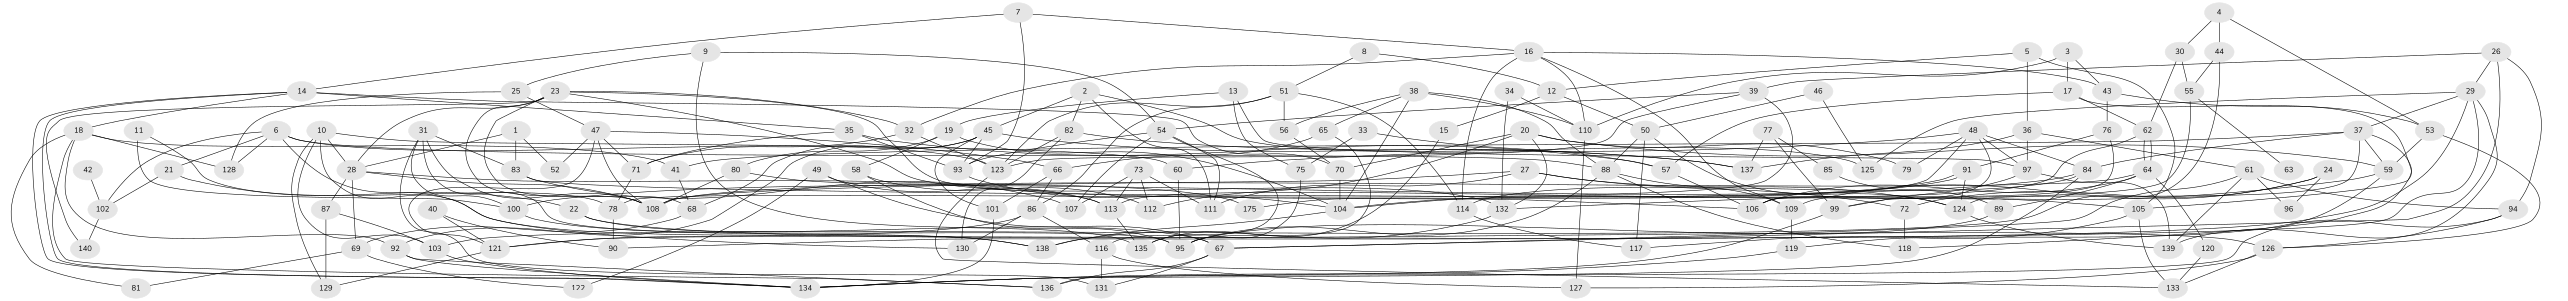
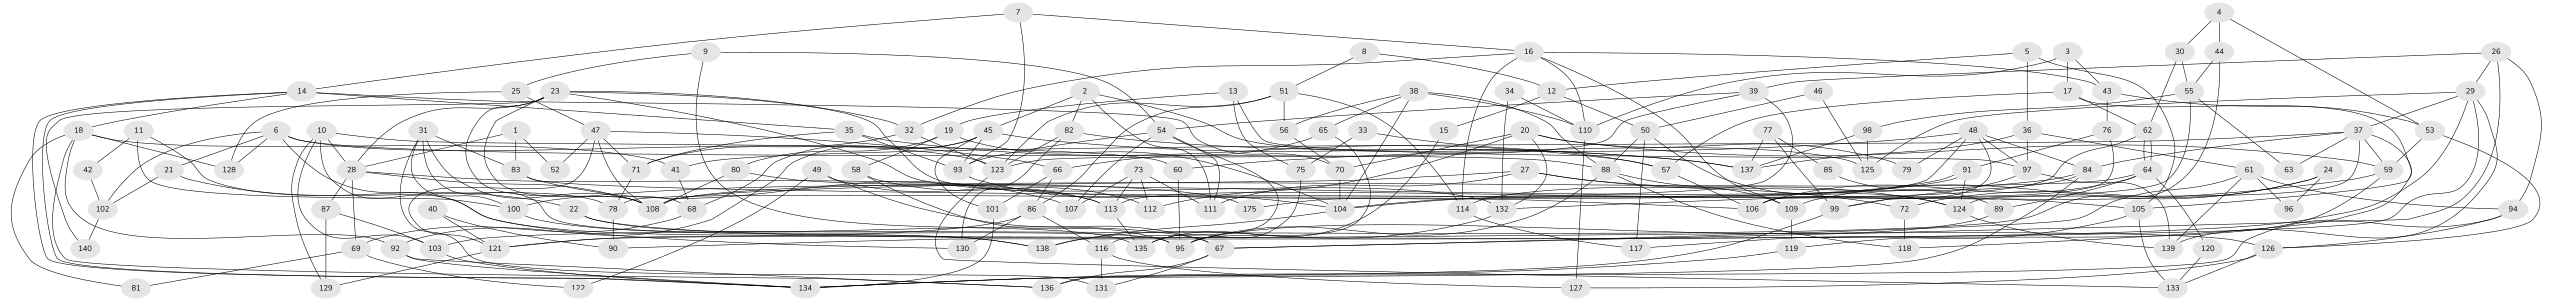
node "98": added
edge "37" -- "63": added
edge "11" -- "42": added
